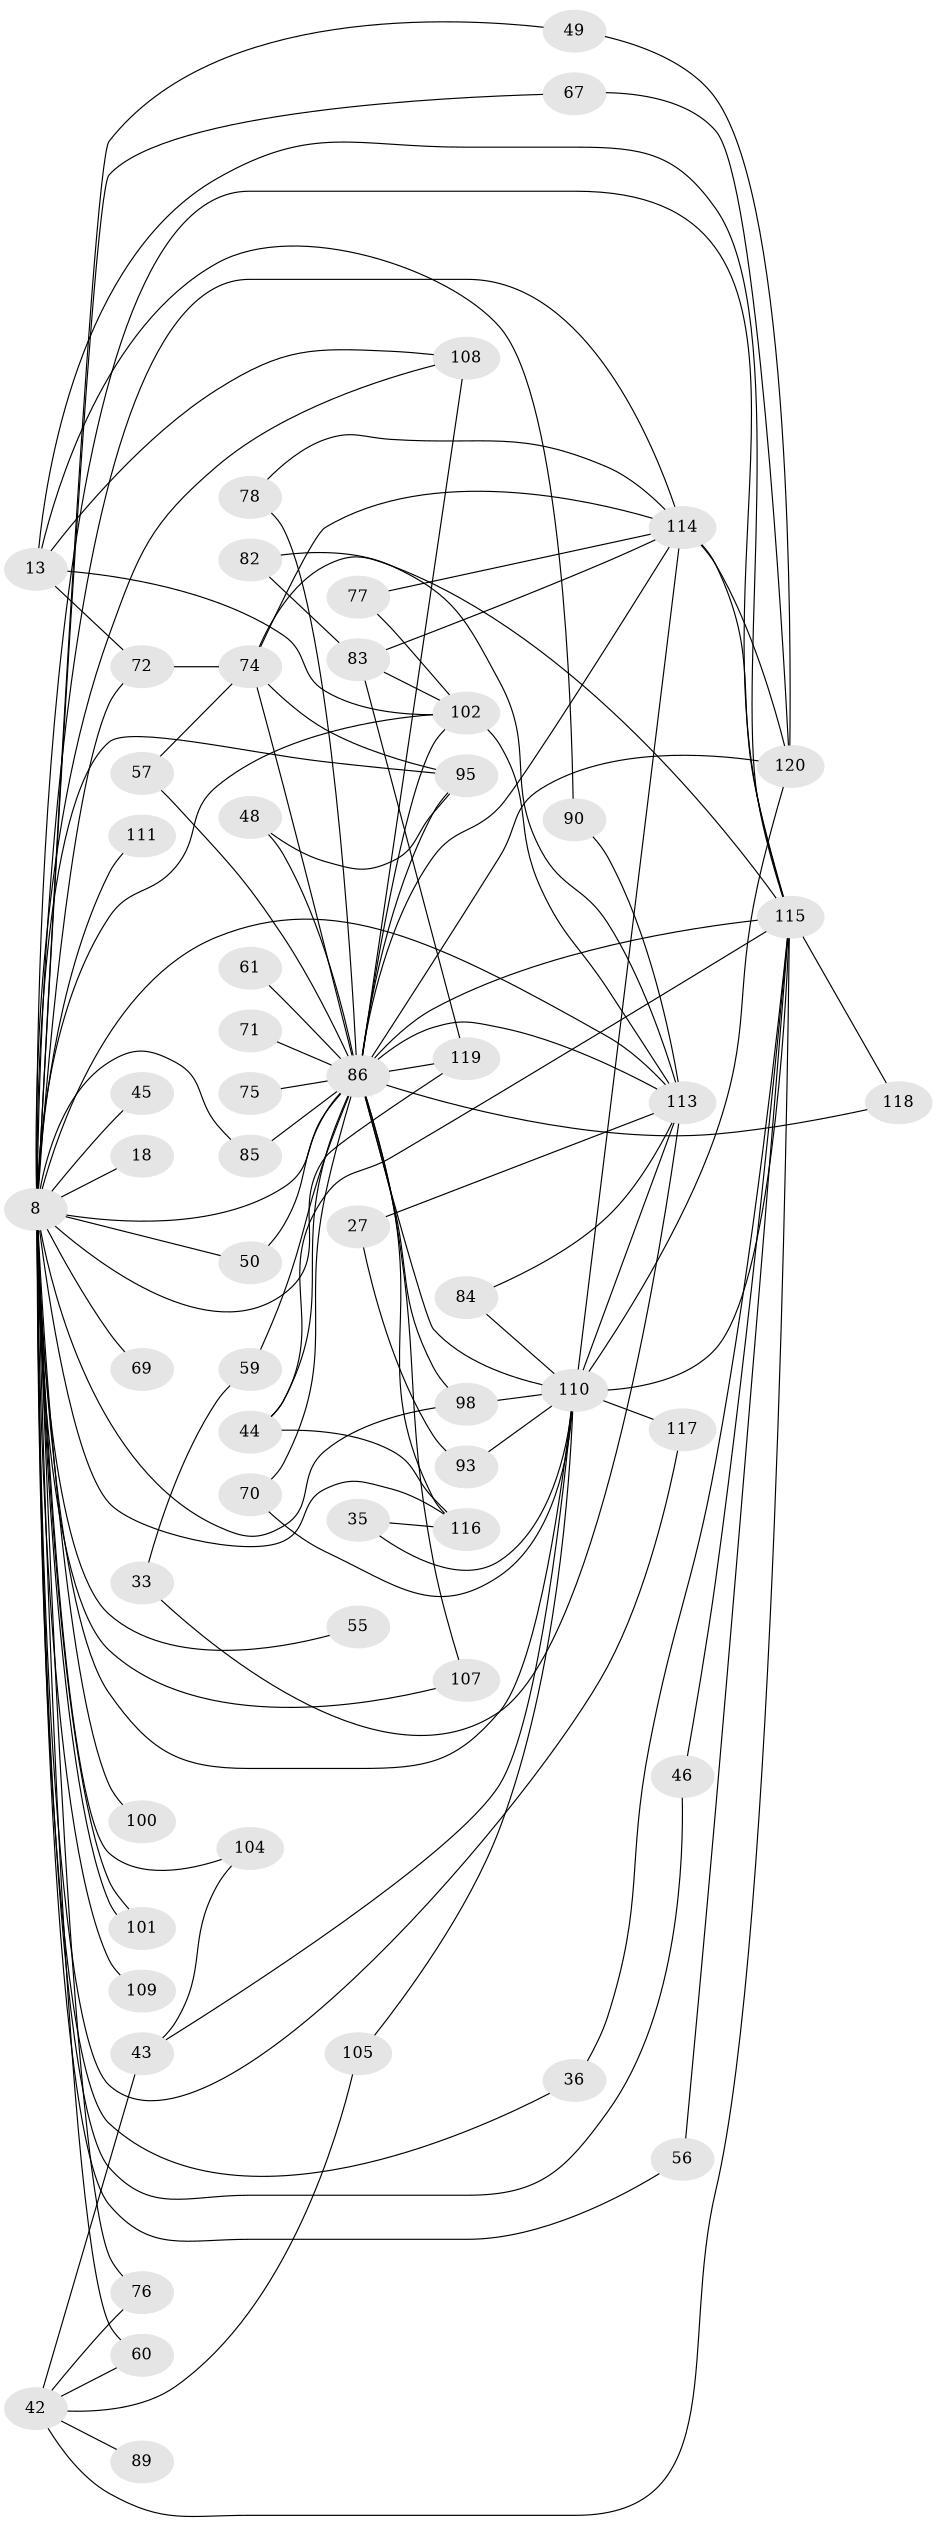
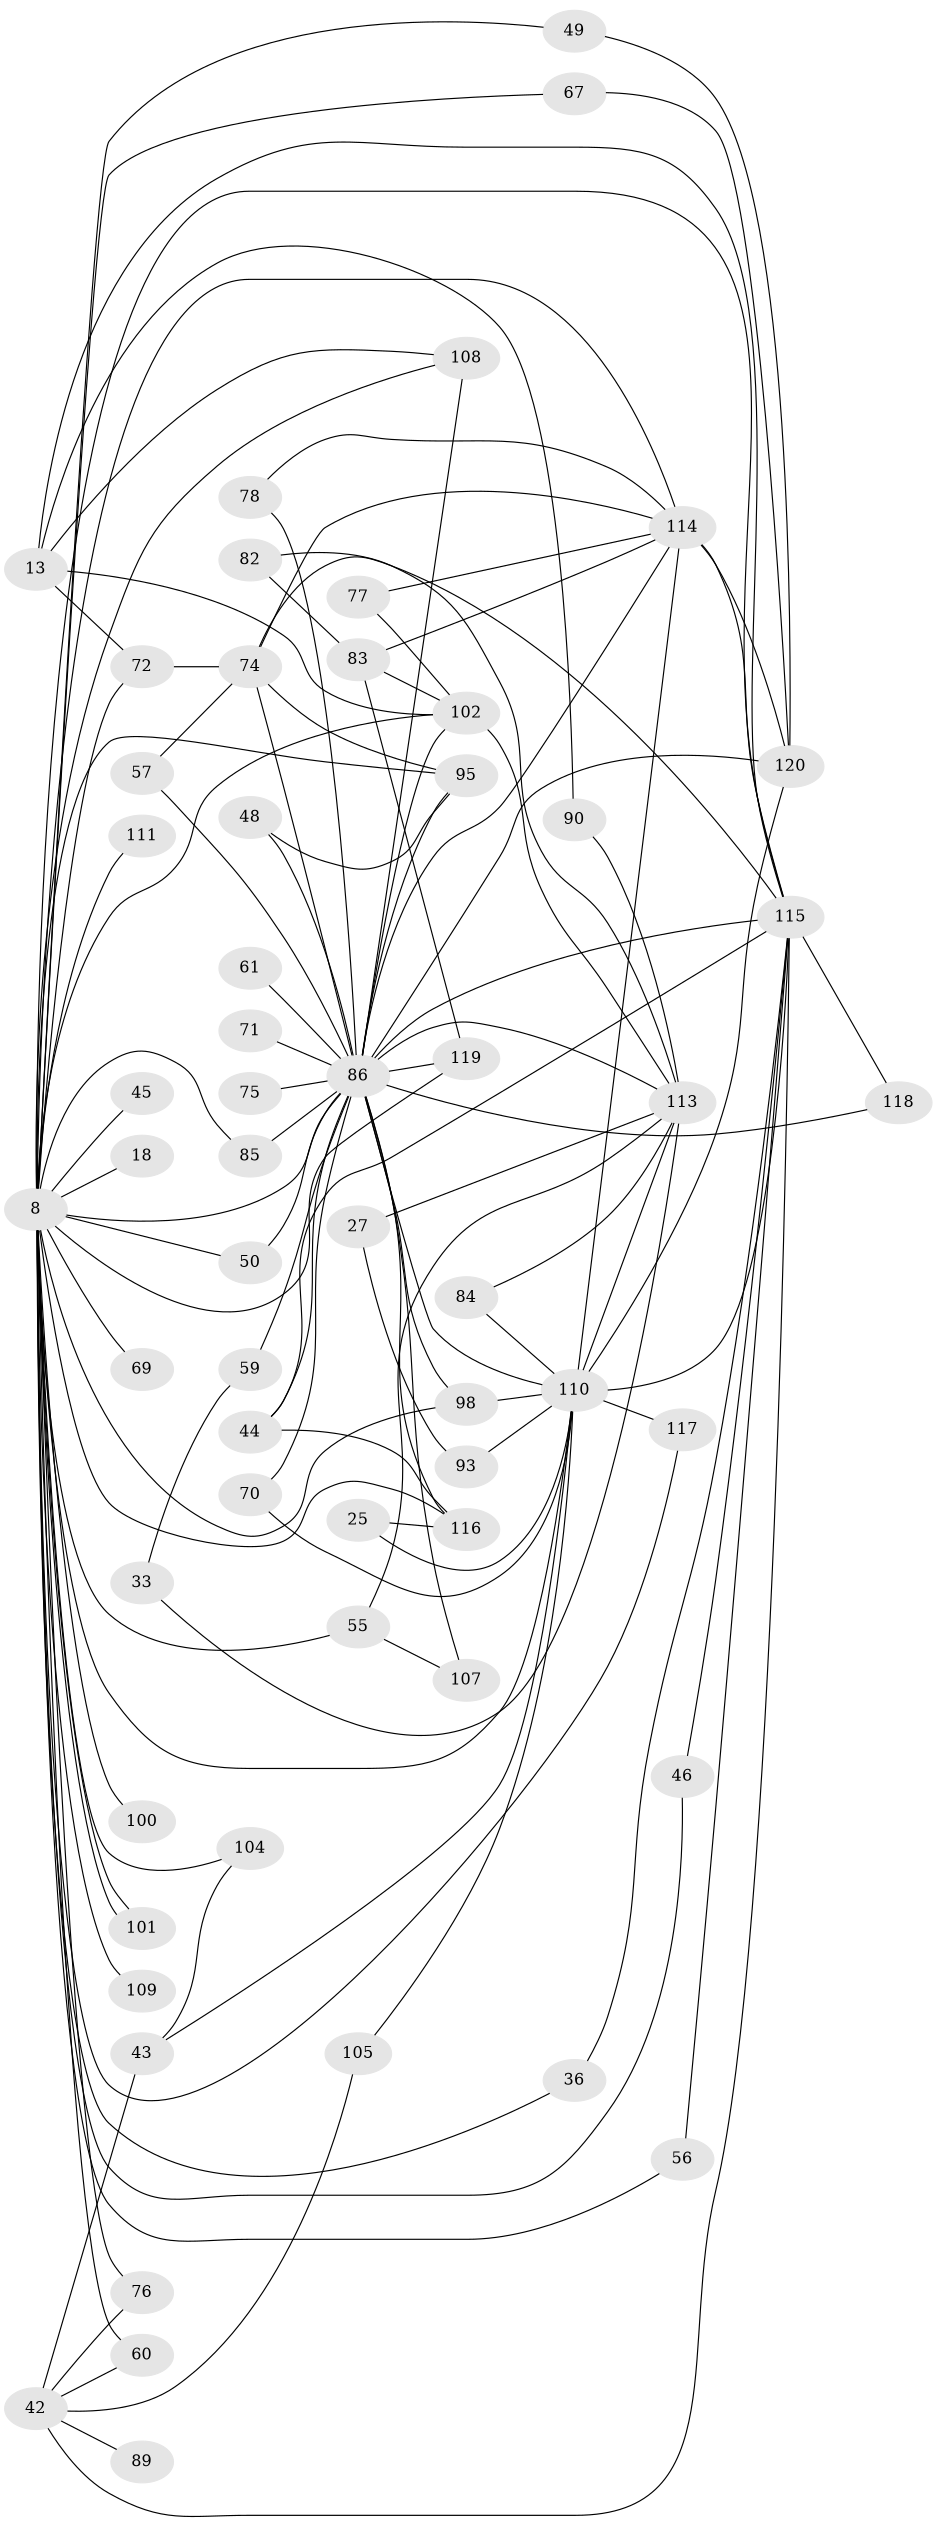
edge "113" -- "8": now "113" -- "55"
node "35": label "35" -> "25"
edge "8" -- "107": now "55" -- "107"
